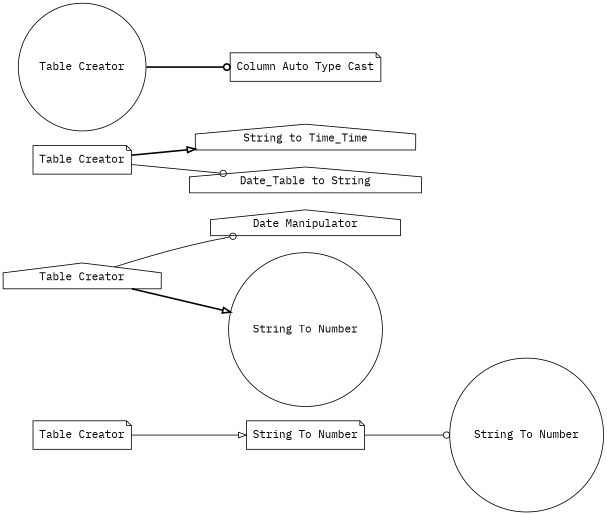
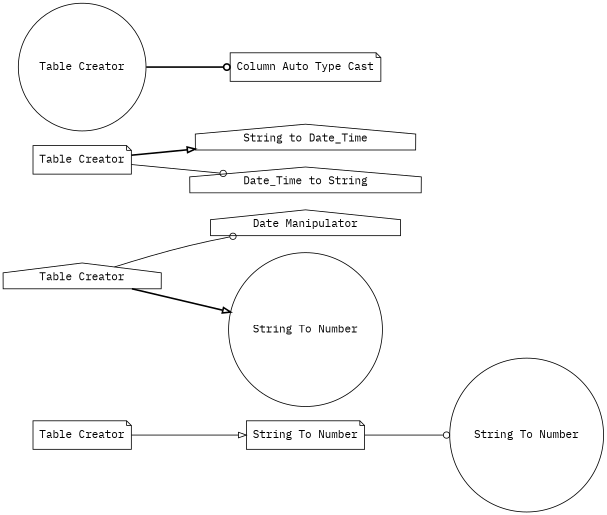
node "String to Time_Time": label "String to Time_Time" -> "String to Date_Time"
node "Date_Table to String": label "Date_Table to String" -> "Date_Time to String"
